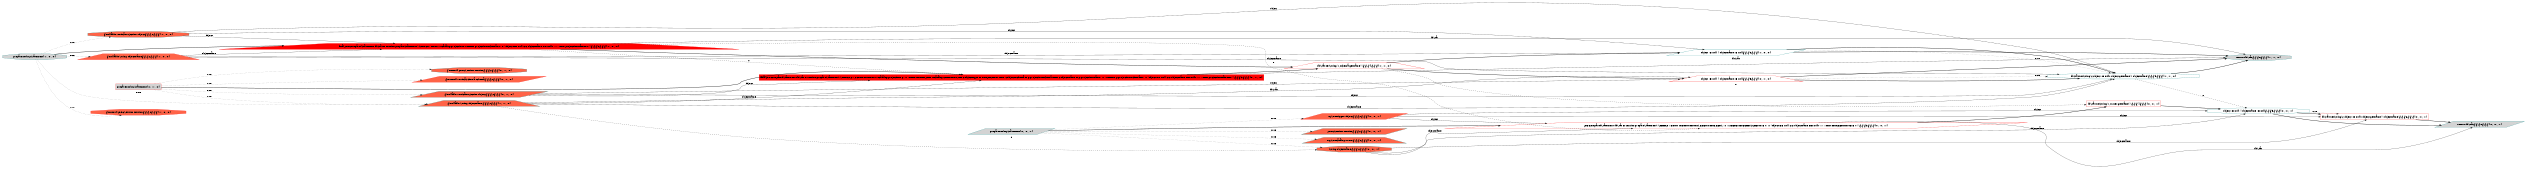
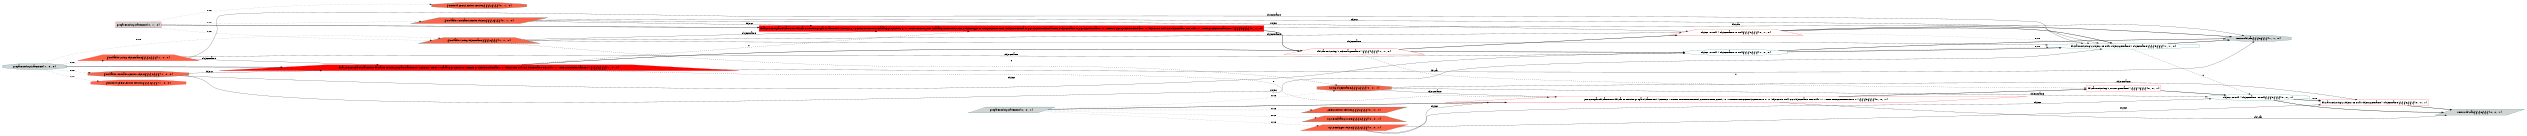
node "object != null || objectName != null@@@5@@@['1', '0', '0']": shape parallelogram -> octagon
node "@NotNull VerticaSchema schema@@@2@@@['0', '1', '0']": removed
edge "@Nullable String objectName@@@2@@@['1', '1', '0']" -> "object != null || objectName != null@@@5@@@['0', '1', '0']": label "dbStat" -> "objectName"
